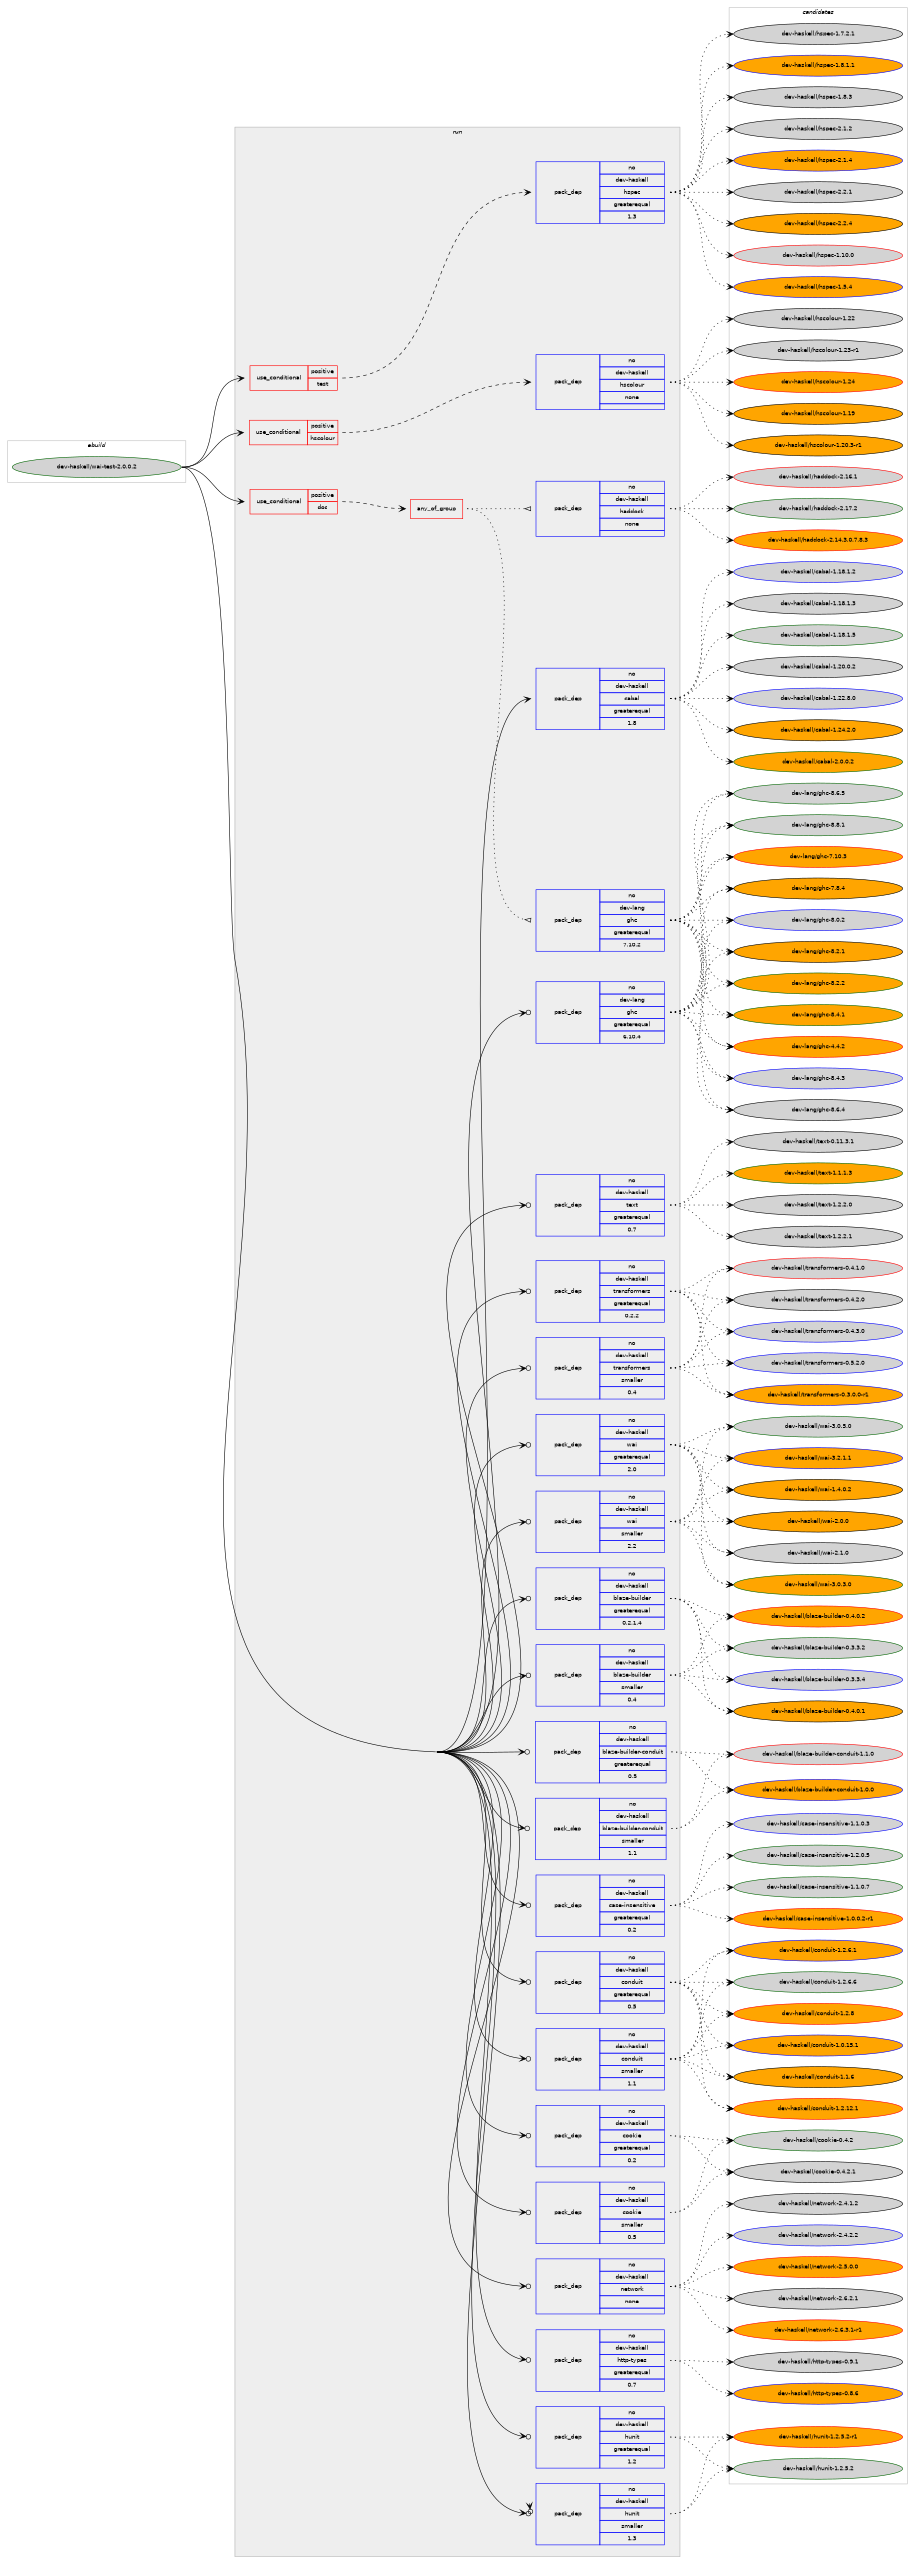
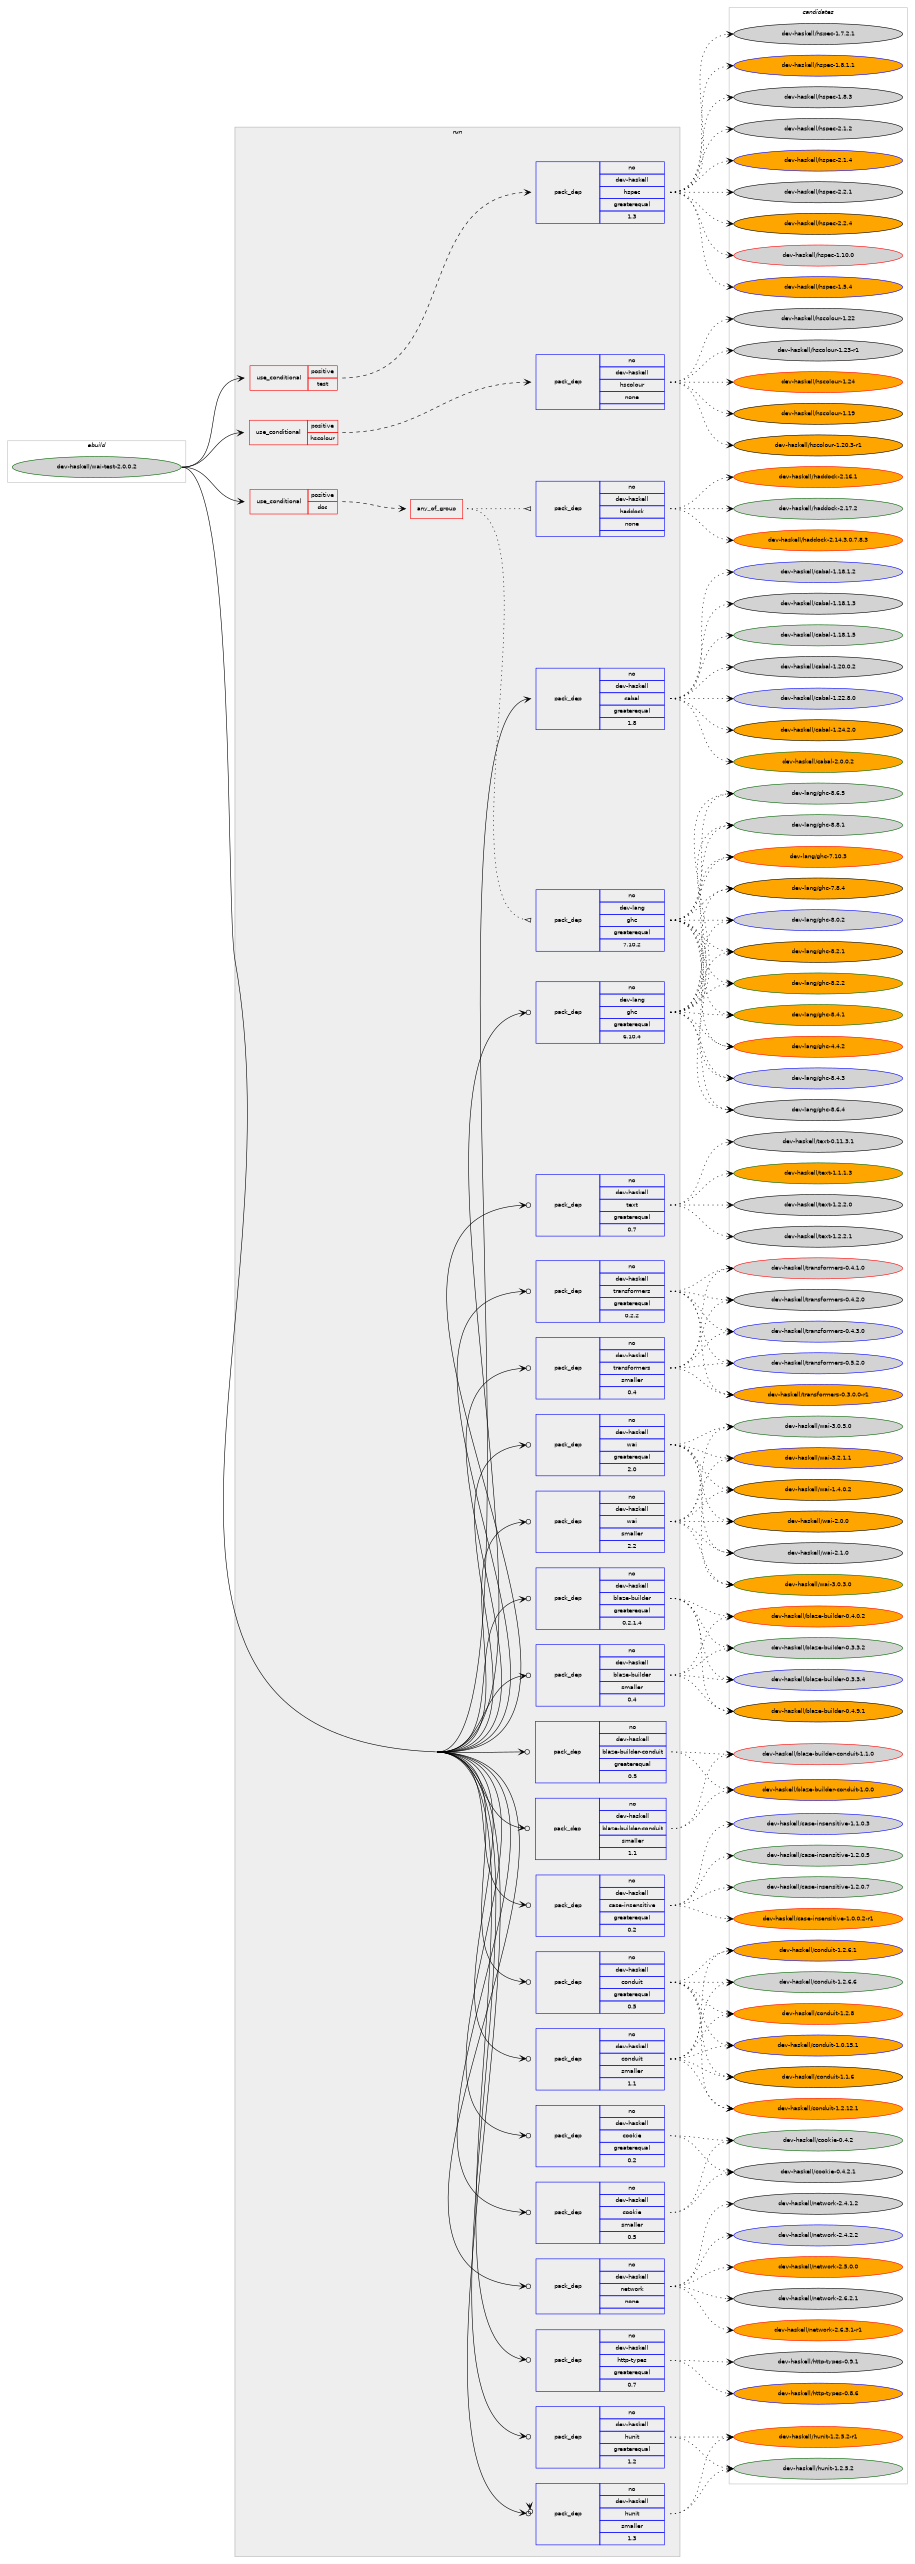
node "dev-haskell/haddock-2.16.1": fillcolor lightgrey -> orange
node "dev-haskell/blaze-builder-0.4.0.1": label "dev-haskell/blaze-builder-0.4.0.1" -> "dev-haskell/blaze-builder-0.4.9.1"
node "dev-haskell/case-insensitive-1.1.0.7": label "dev-haskell/case-insensitive-1.1.0.7" -> "dev-haskell/case-insensitive-1.2.0.7"
